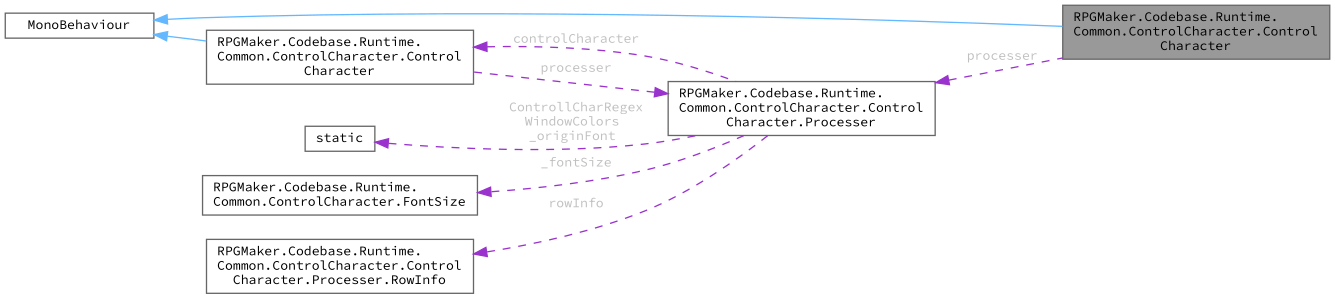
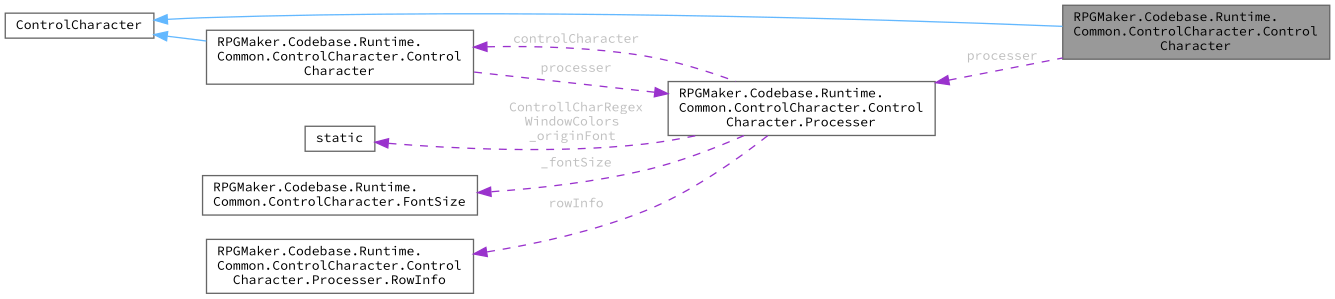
node "MonoBehaviour": label "MonoBehaviour" -> "ControlCharacter"
